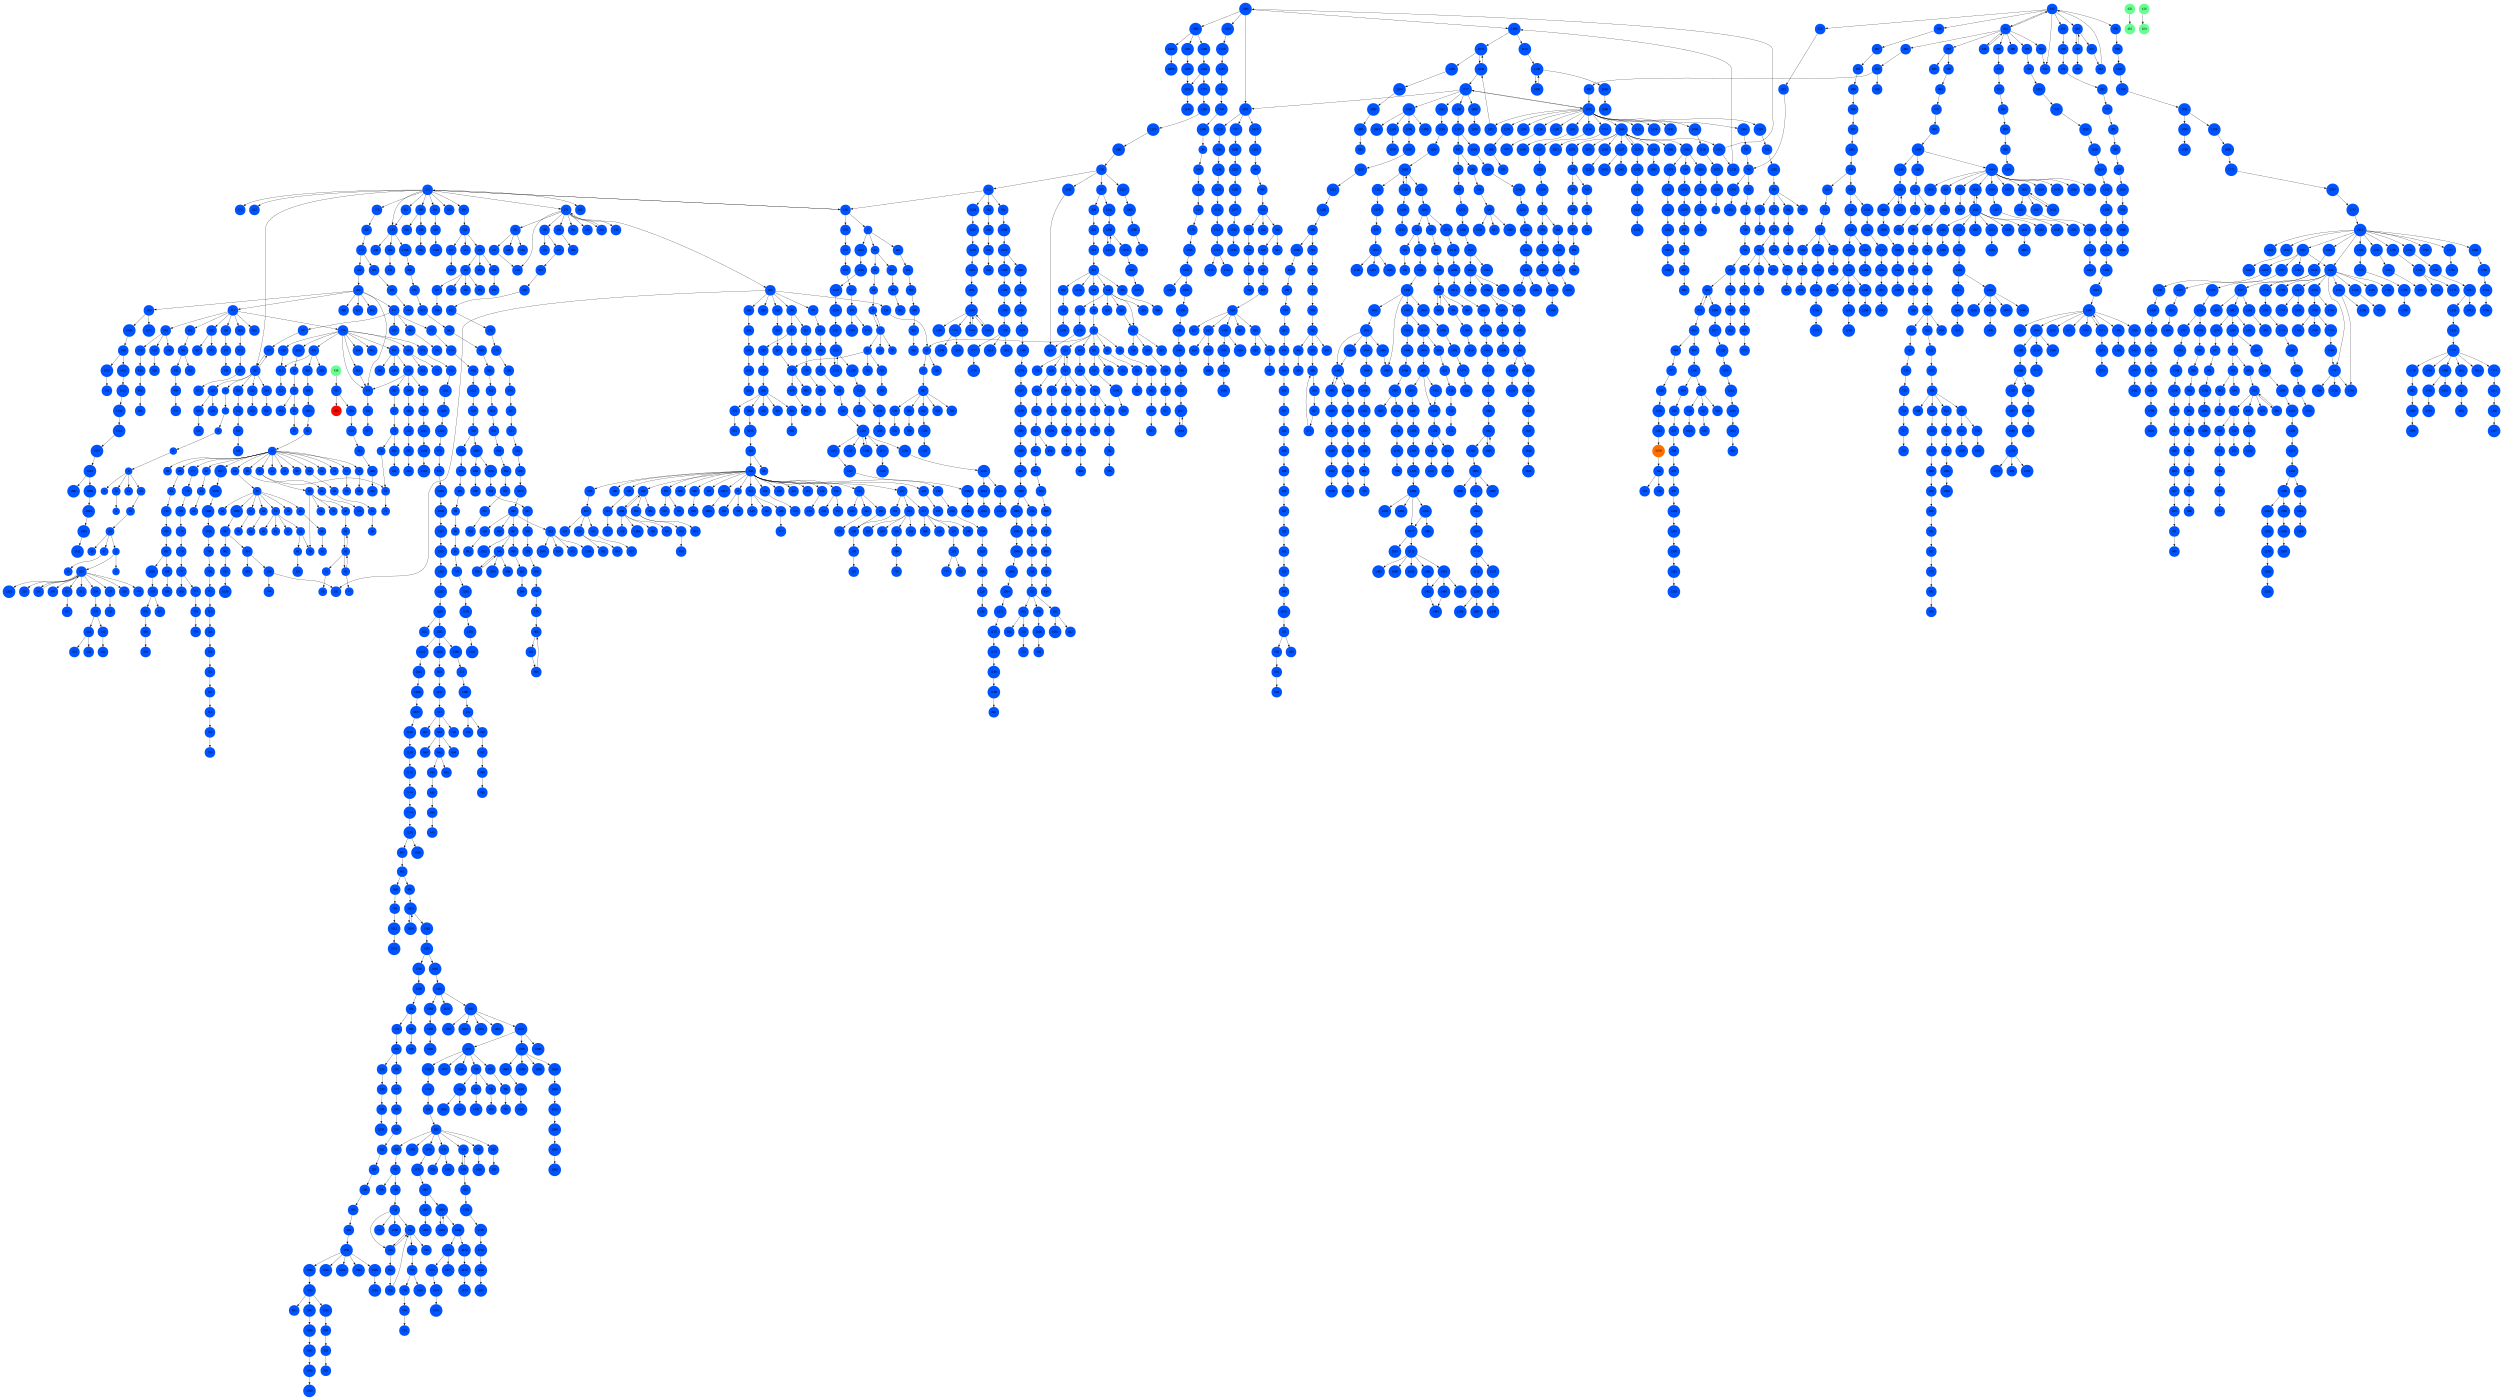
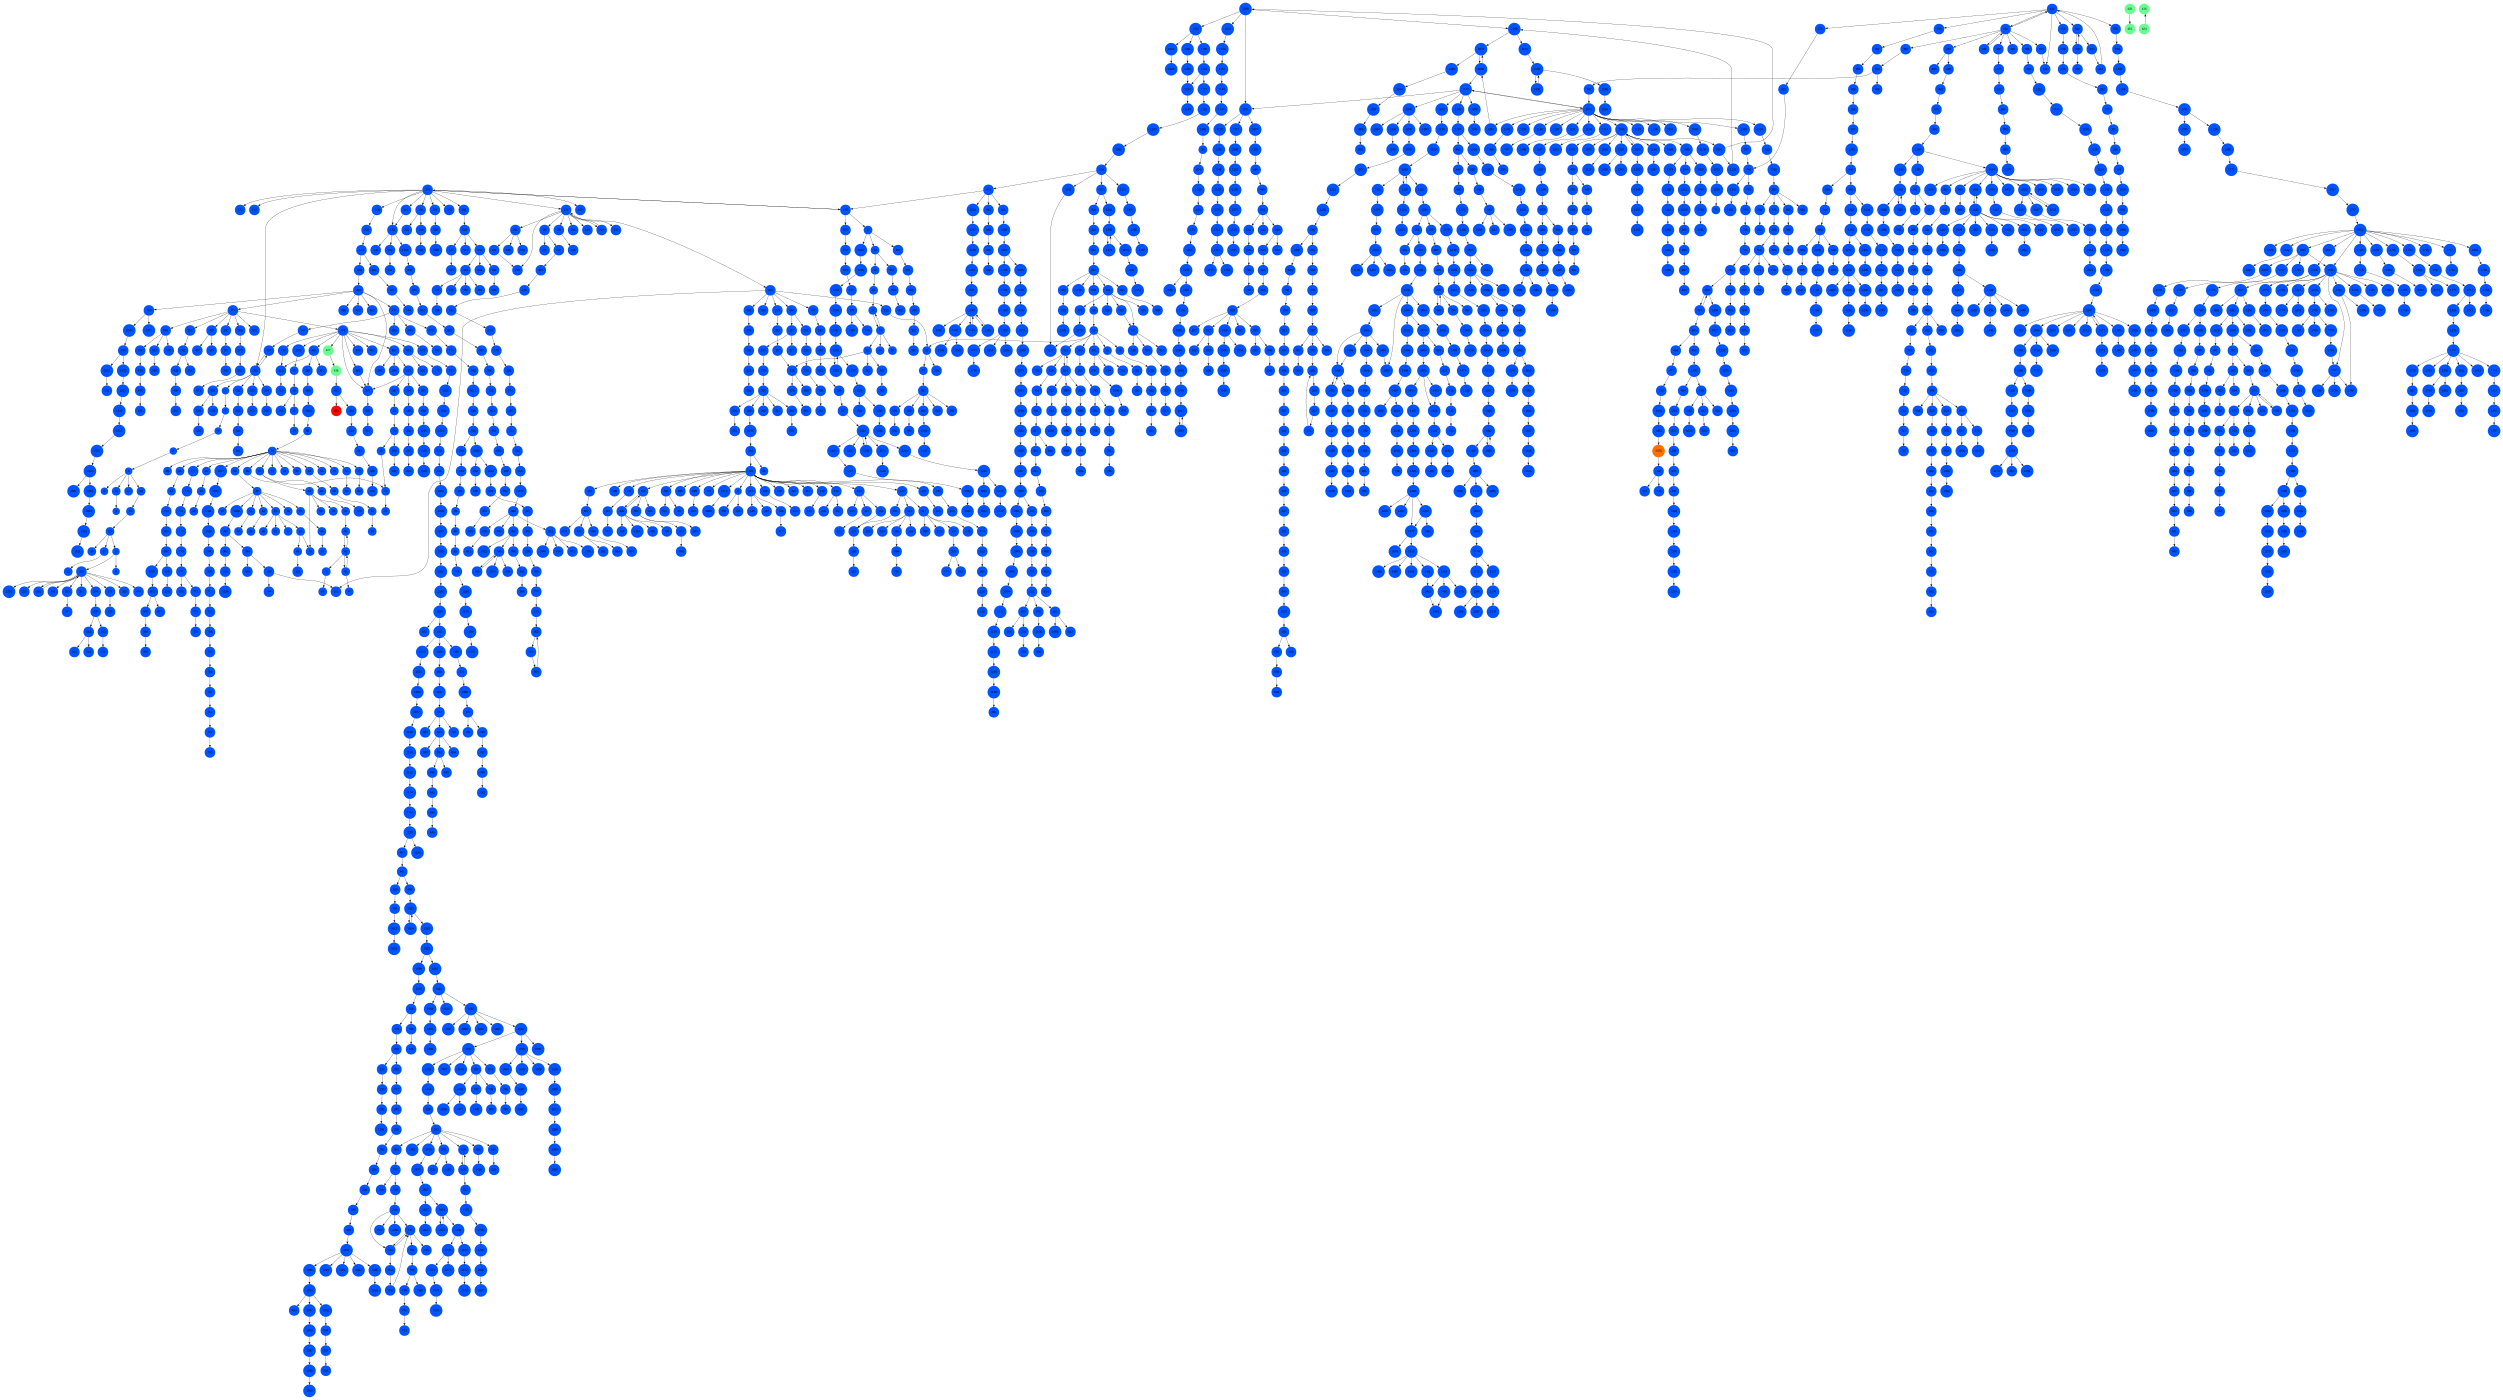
edge "416" -> "424": reversed
node "427": added
